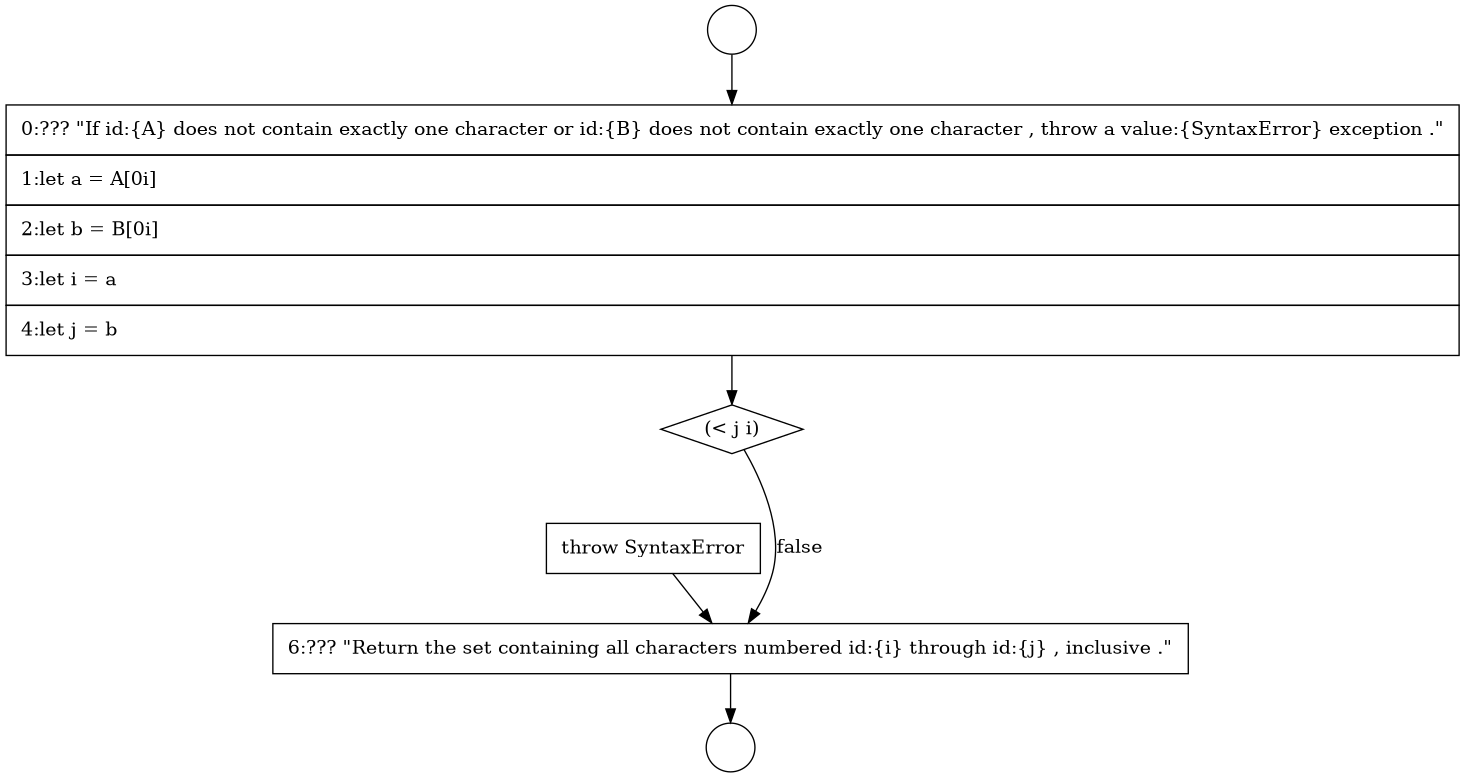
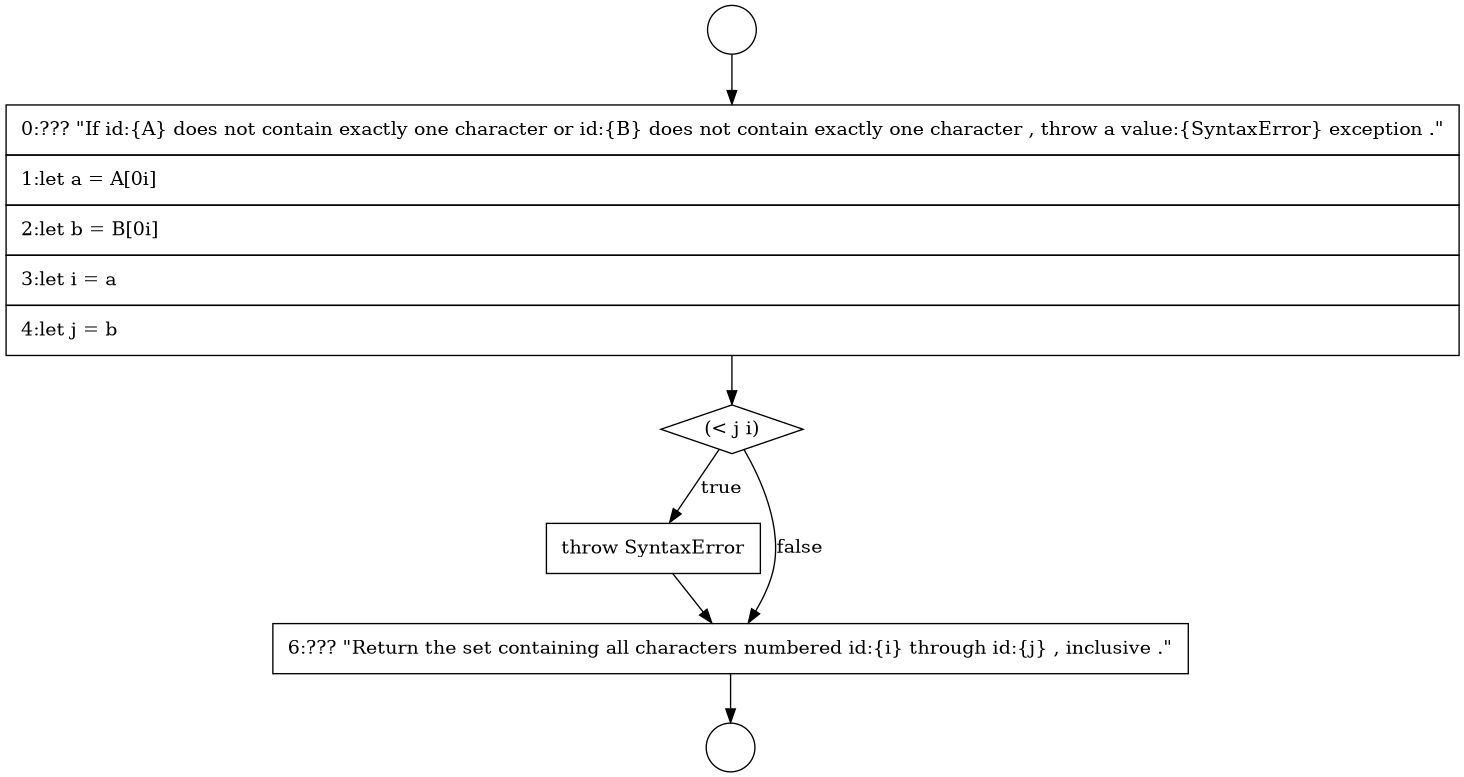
edge "(< j i)" -> "throw SyntaxError": added, label "true"
